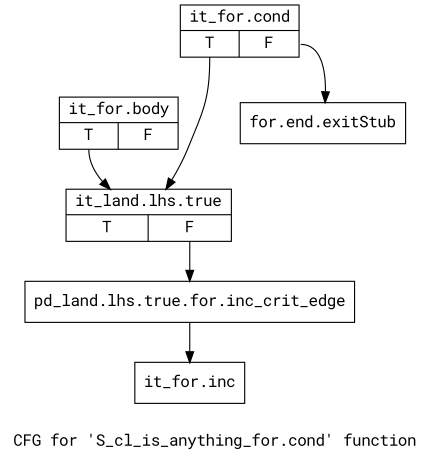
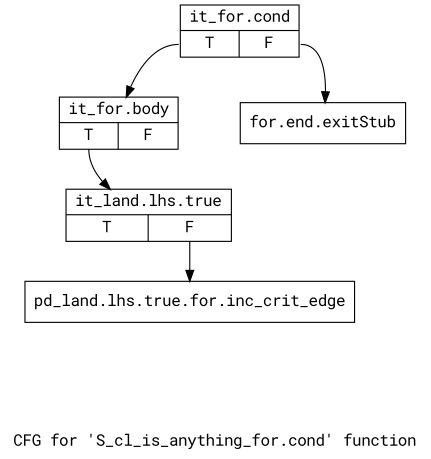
edge "it_for.cond" -> "it_land.lhs.true": now "it_for.cond" -> "it_for.body"
node "it_for.inc": removed
